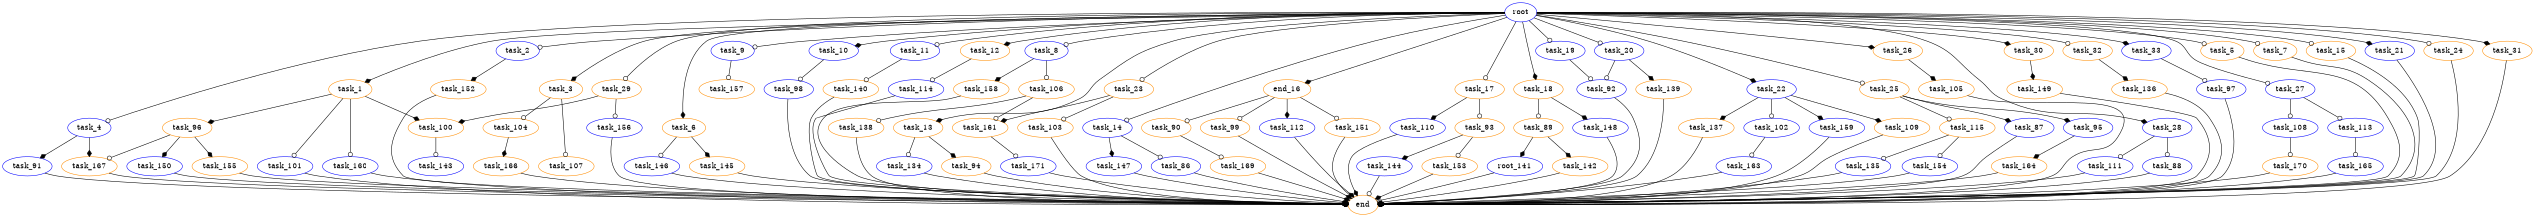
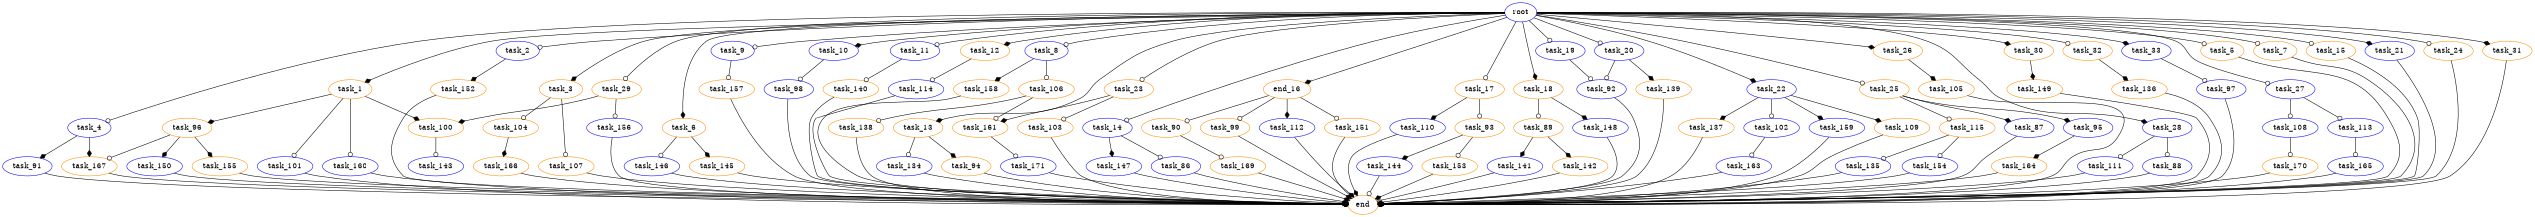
node "root_141": label "root_141" -> "task_141"
edge "task_107" -> "end": added
edge "task_157" -> "end": added
